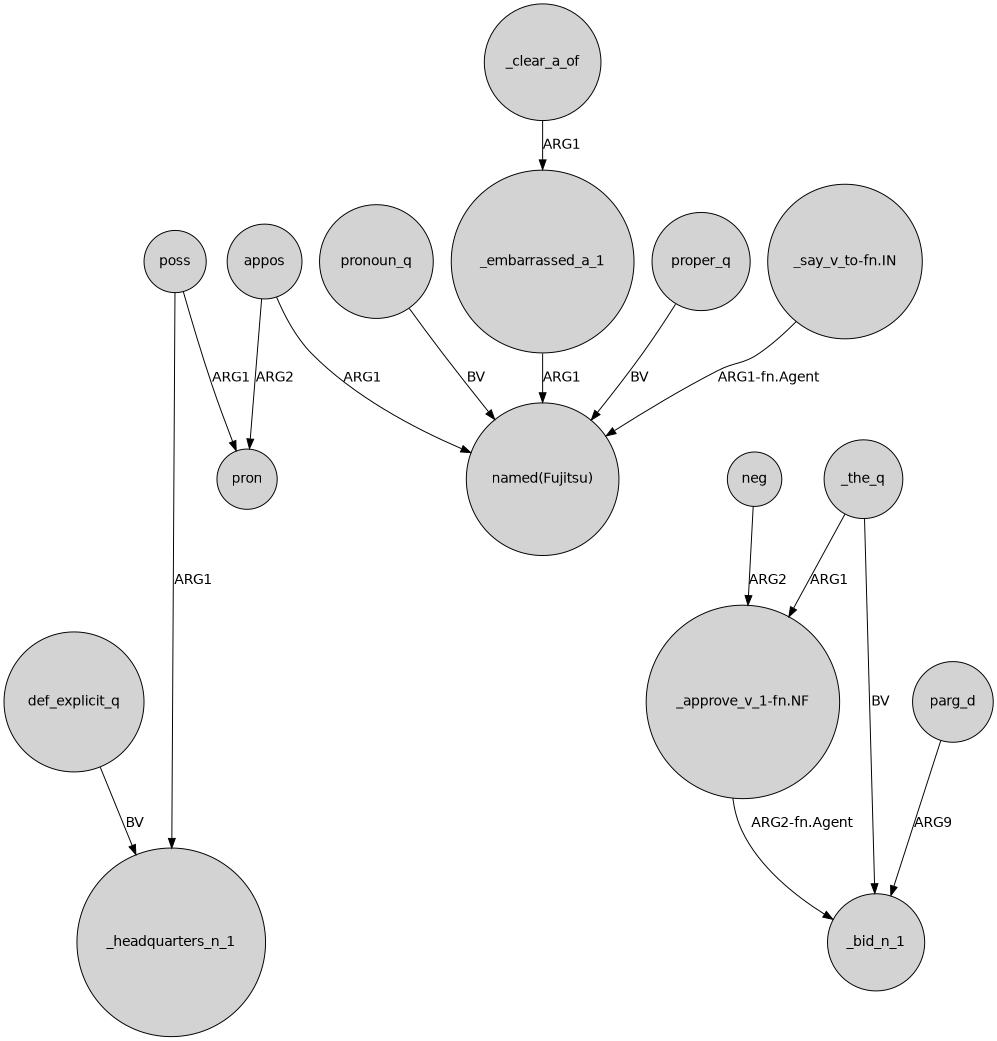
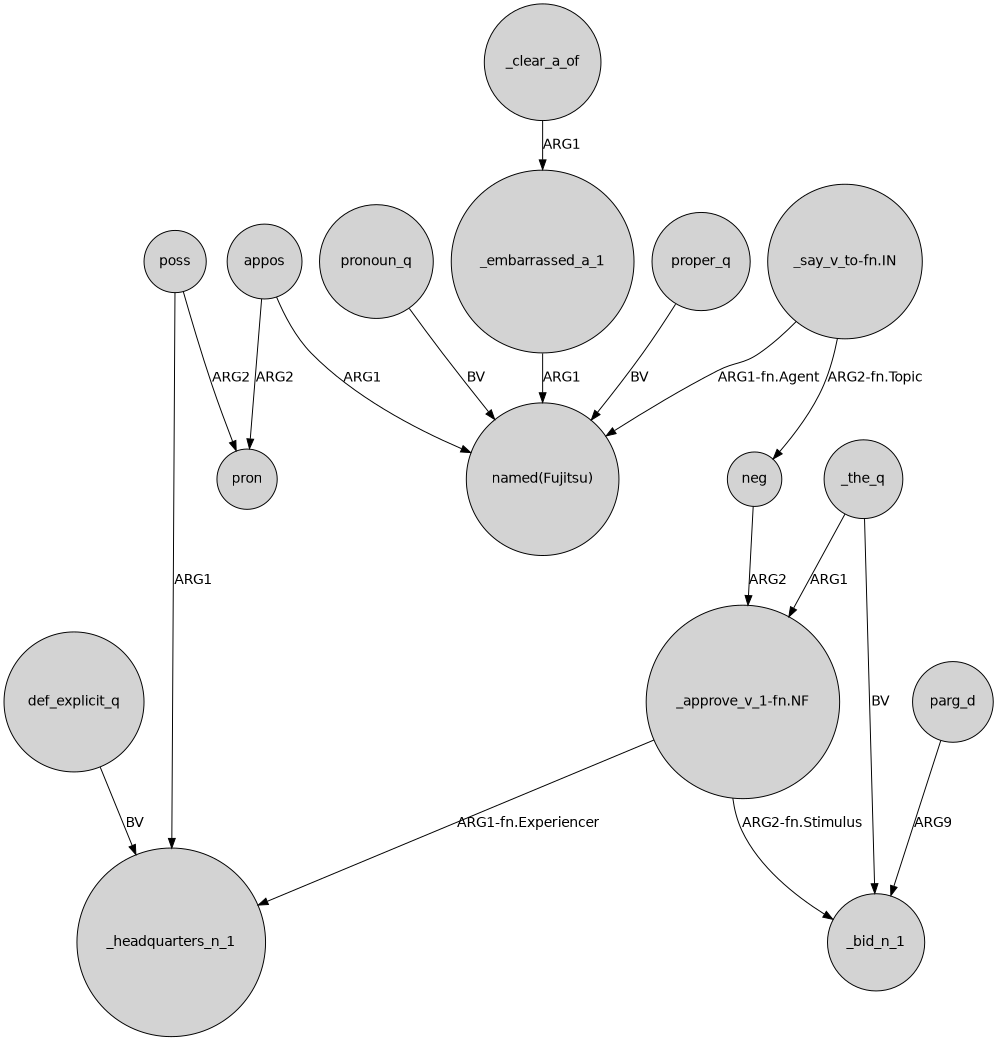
edge "poss" -> "pron": label "ARG1" -> "ARG2"
edge "_say_v_to-fn.IN" -> "neg": added, label "ARG2-fn.Topic"
edge "_approve_v_1-fn.NF" -> "_headquarters_n_1": added, label "ARG1-fn.Experiencer"
edge "_approve_v_1-fn.NF" -> "_bid_n_1": label "ARG2-fn.Agent" -> "ARG2-fn.Stimulus"
